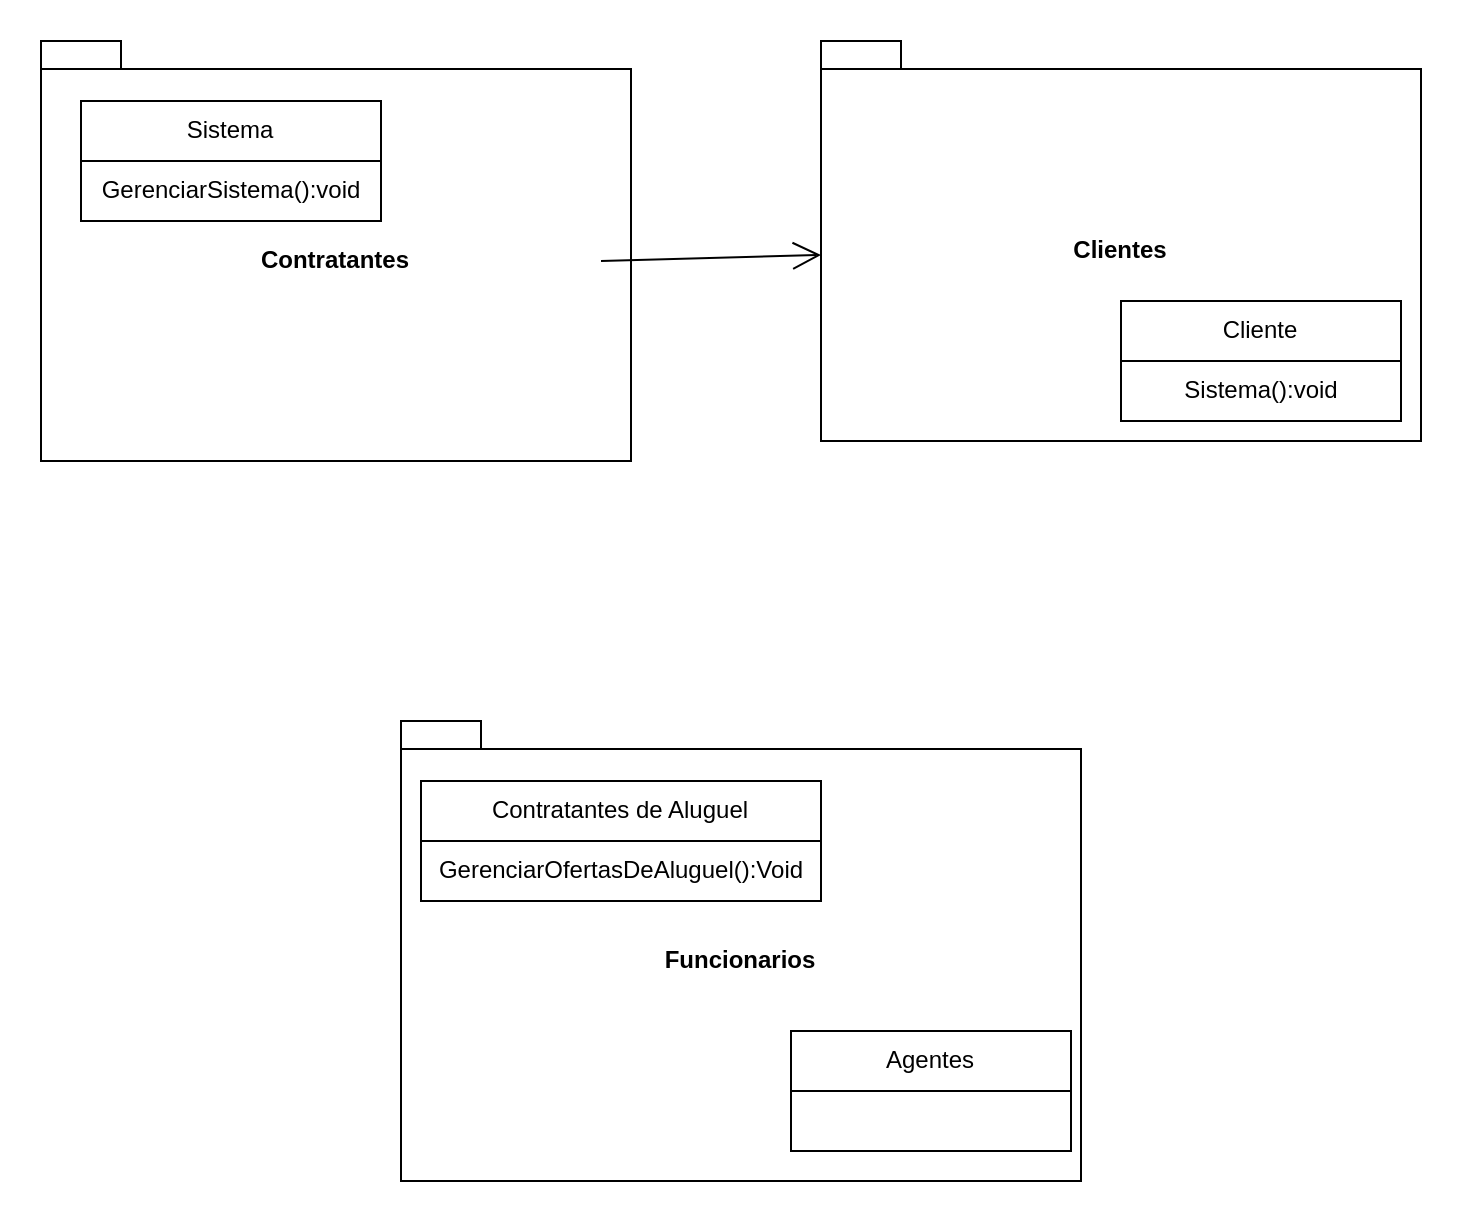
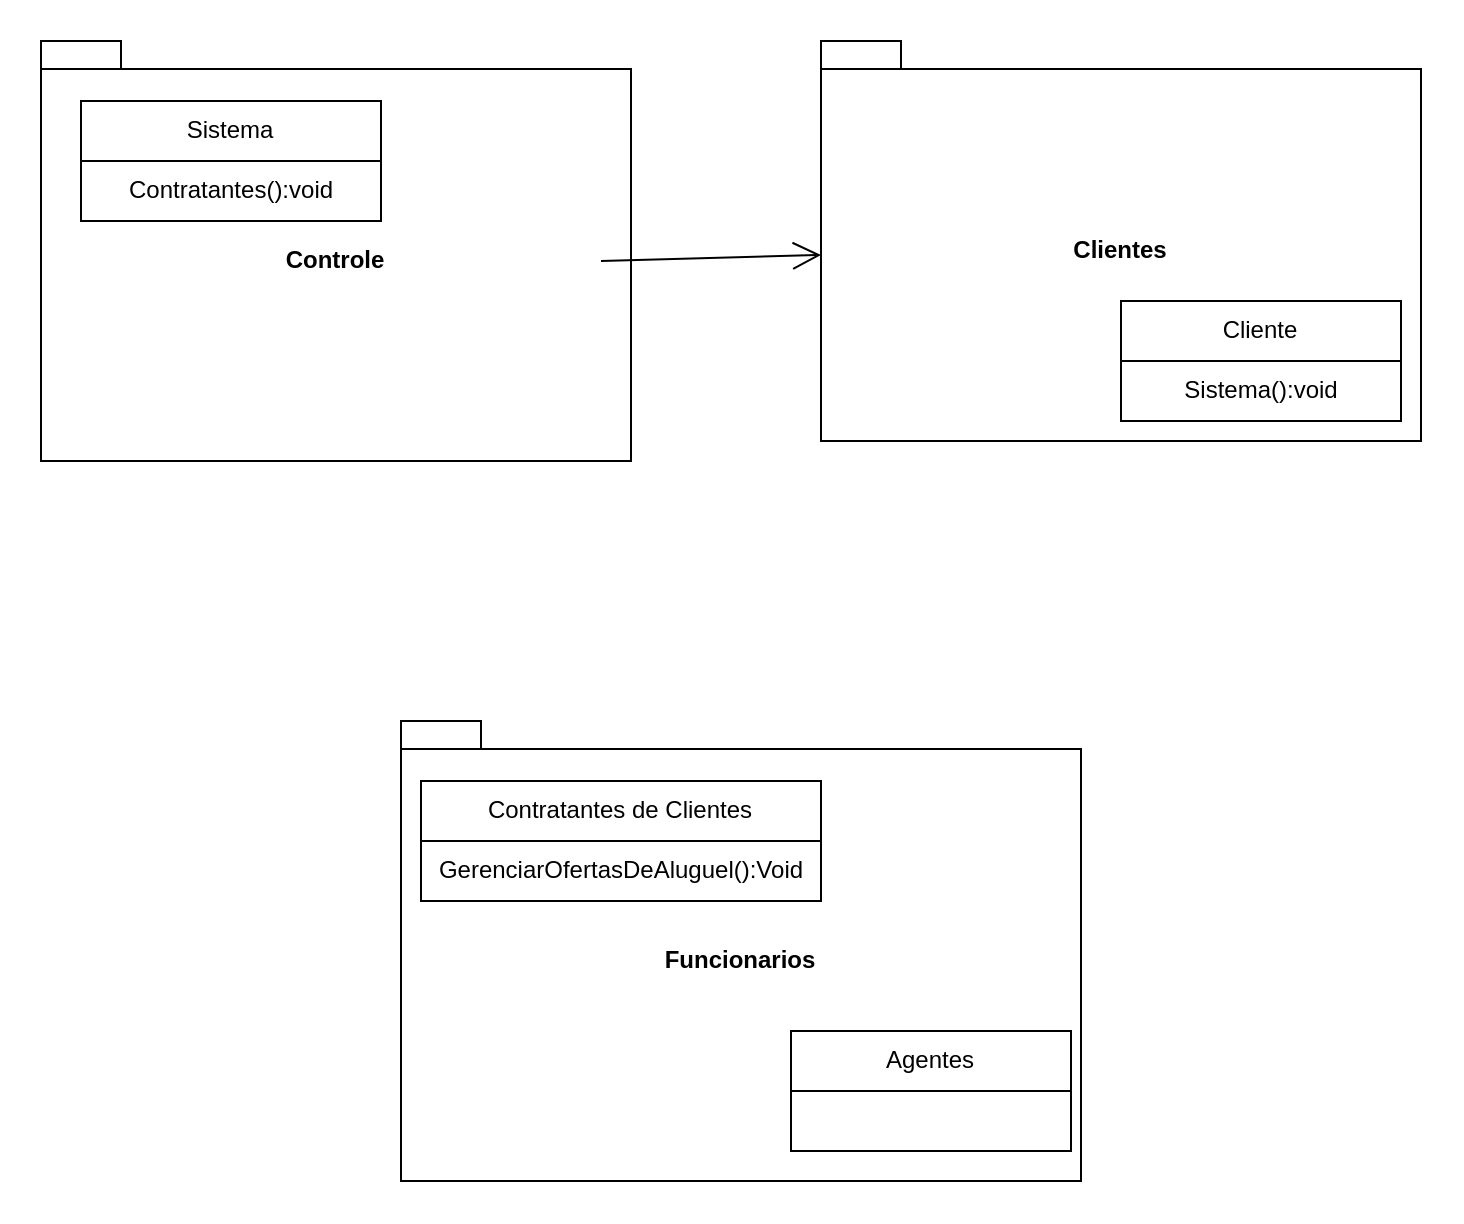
node "GerenciarSistema():void": label "GerenciarSistema():void" -> "Contratantes():void"
node "Contratantes": label "Contratantes" -> "Controle"
node "Contratantes de Aluguel": label "Contratantes de Aluguel" -> "Contratantes de Clientes"
